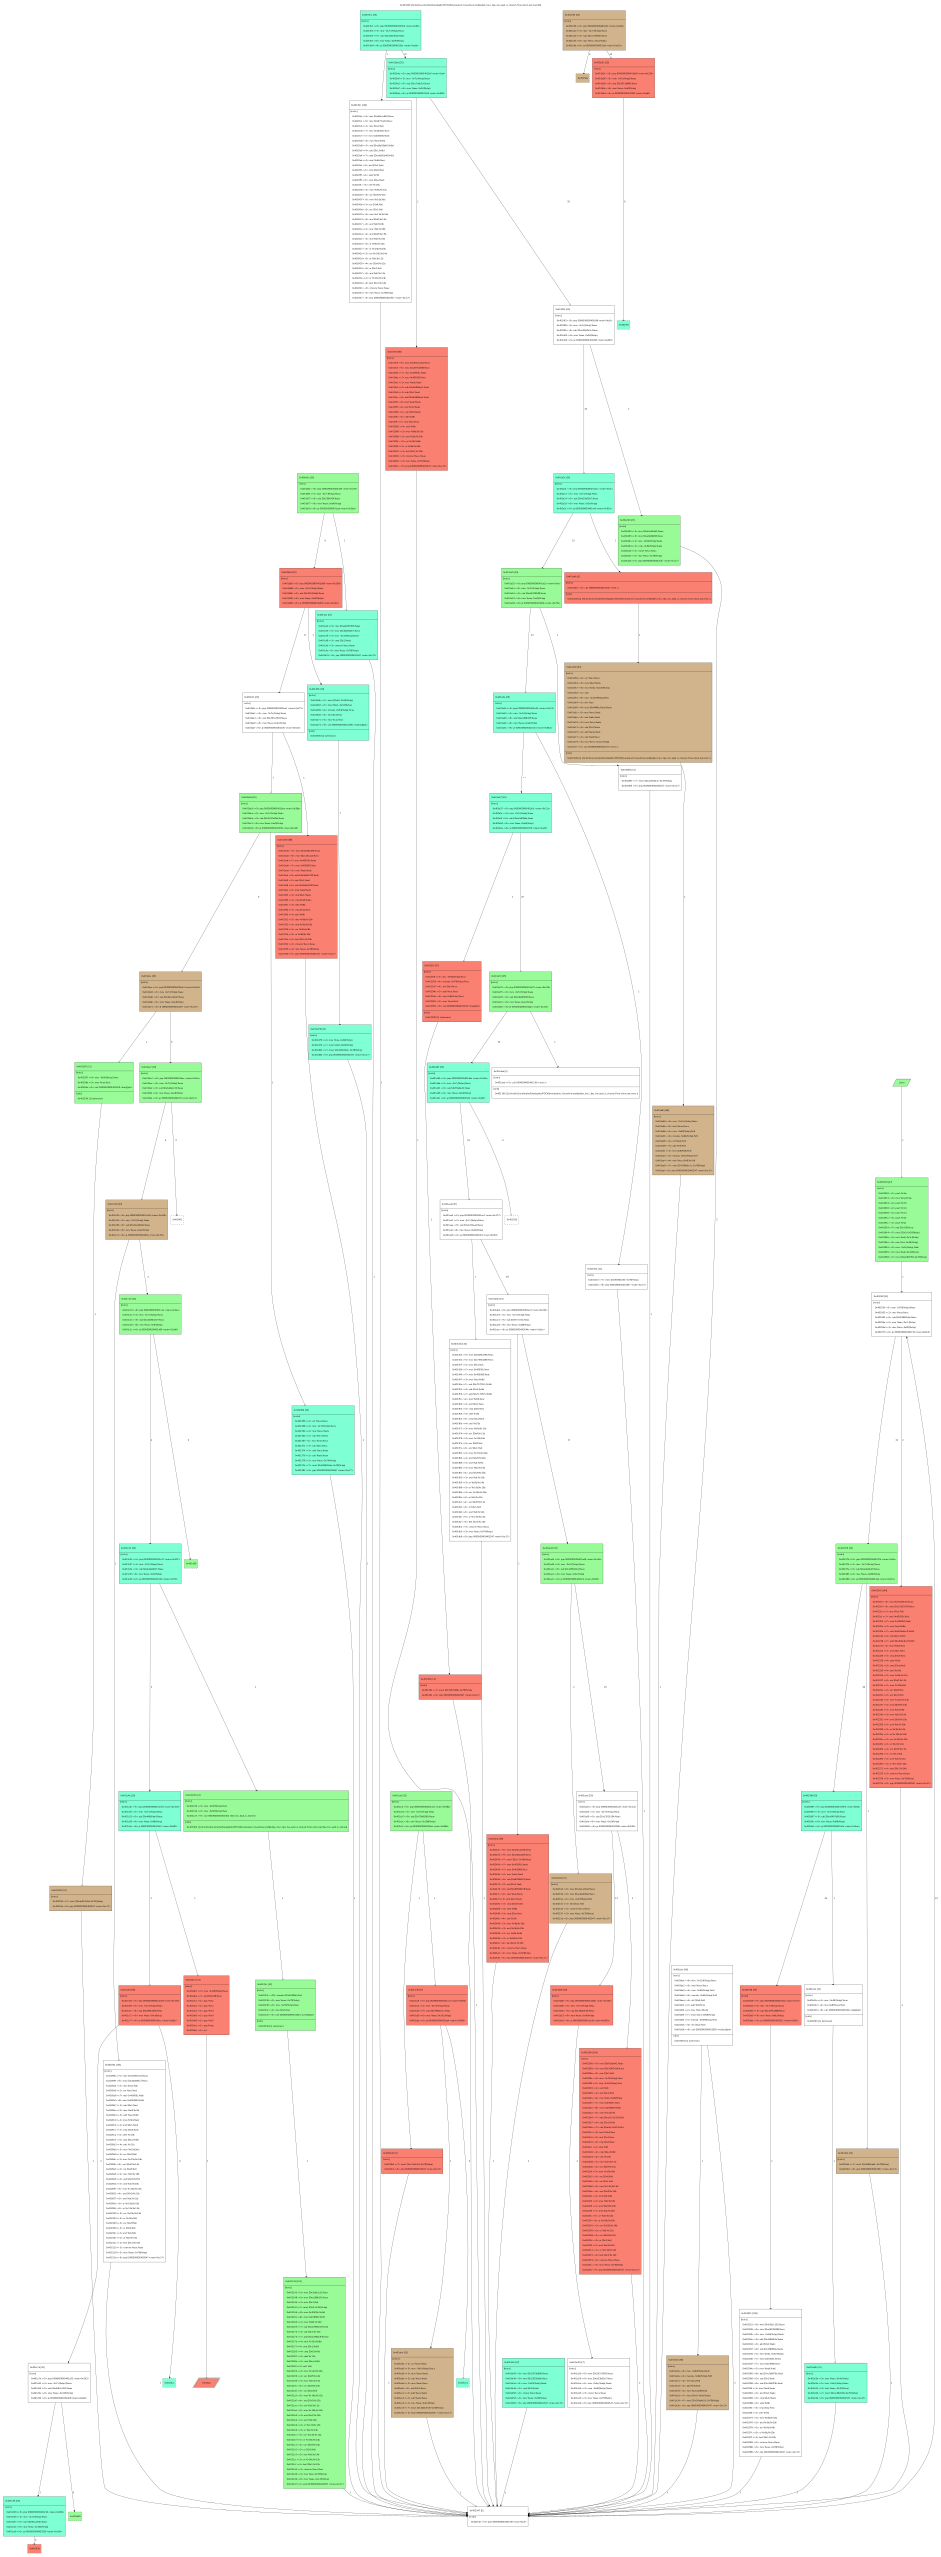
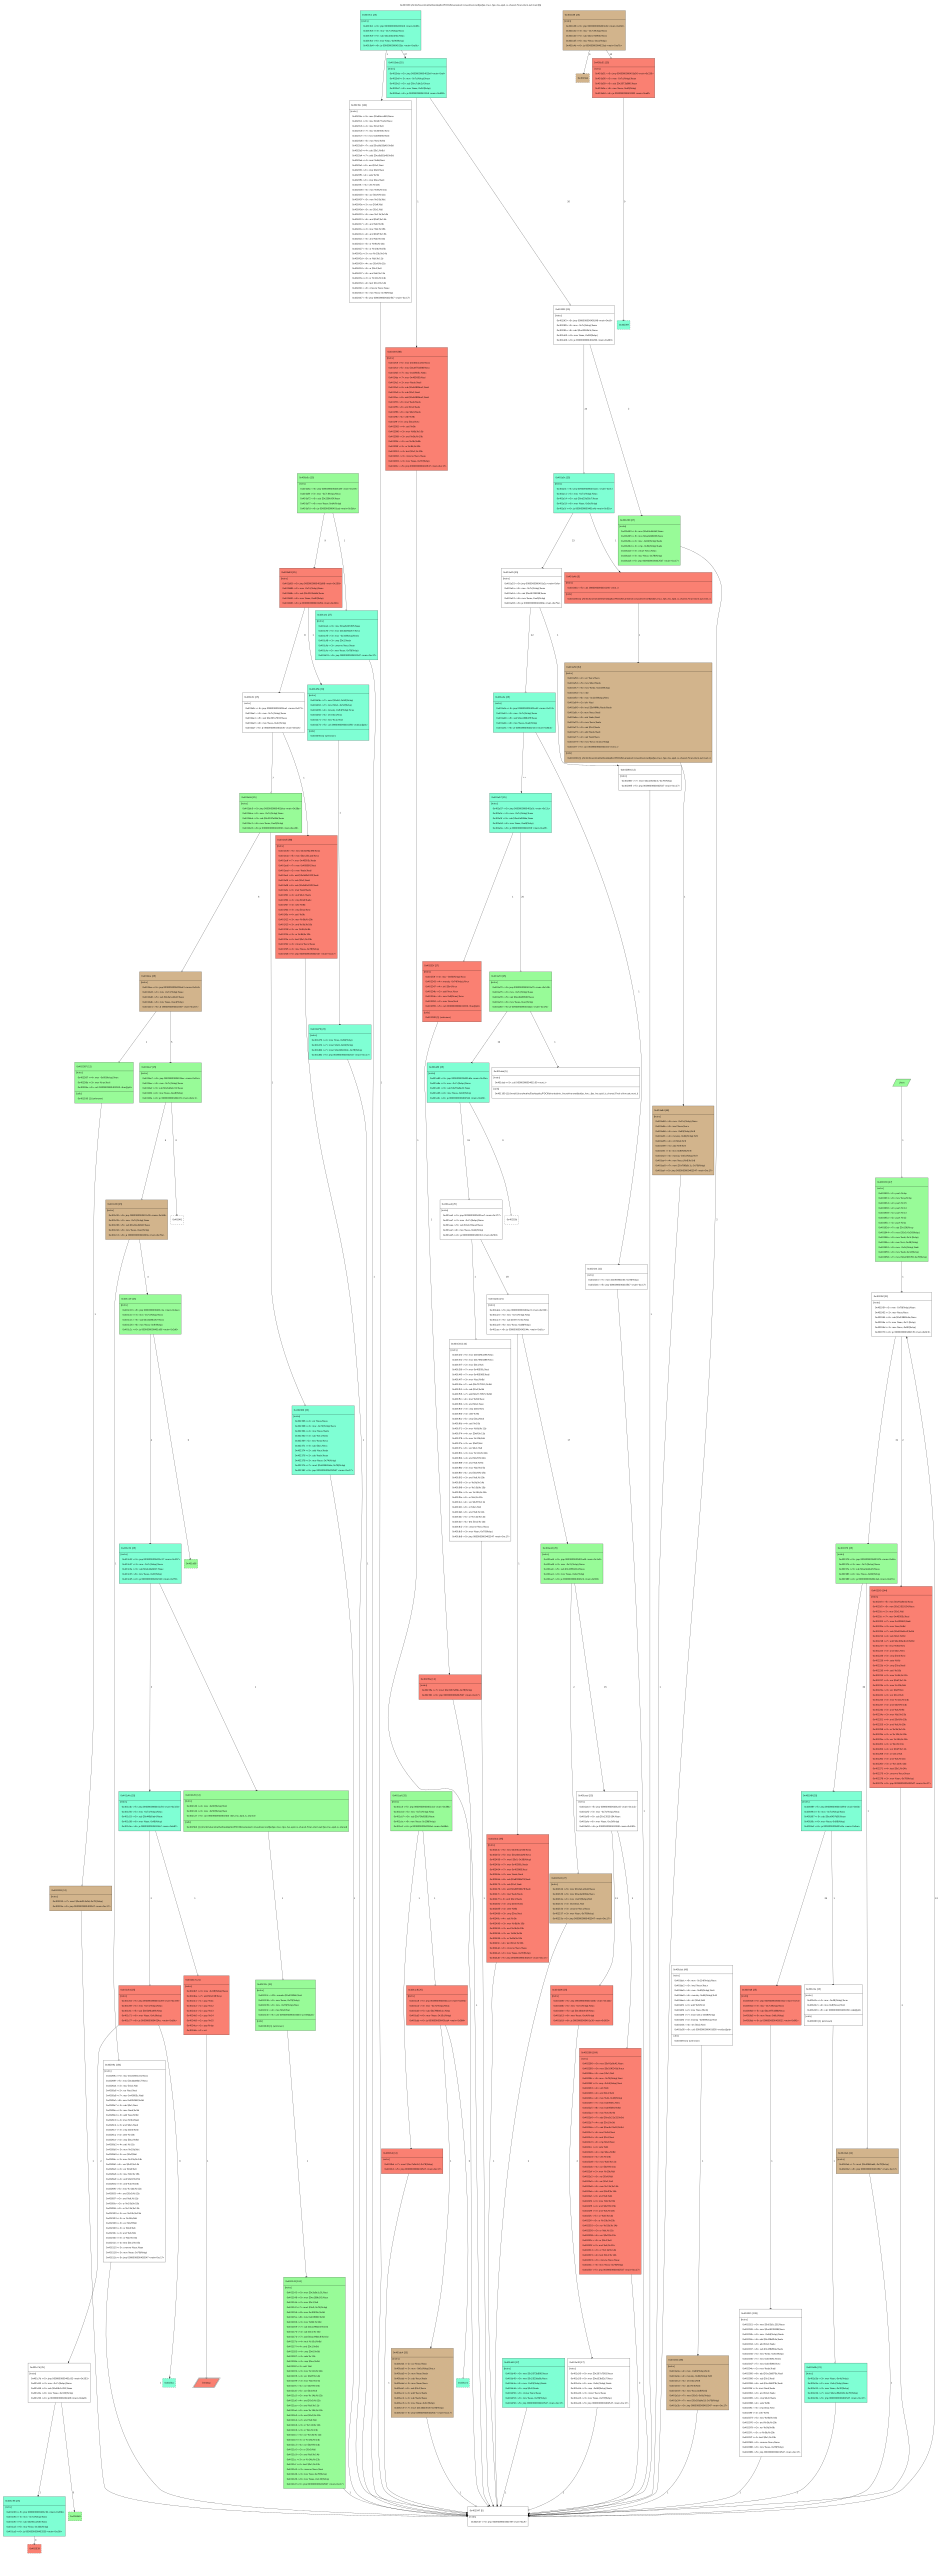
node "0x401a25 [25]": fillcolor palegreen -> white
edge "0x401ddc [46]" -> "0x402547 [5]": now "0x401e30 [27]" -> "0x402547 [5]"
